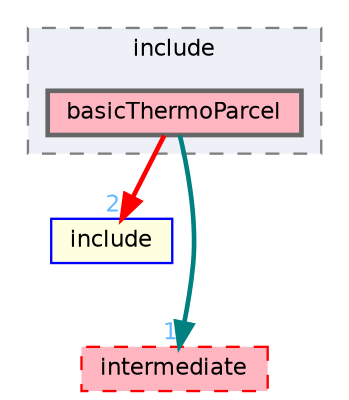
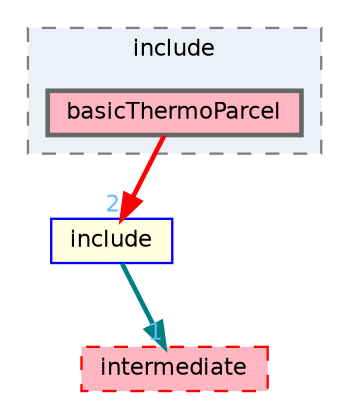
edge "basicThermoParcel" -> "intermediate": now "include" -> "intermediate"
